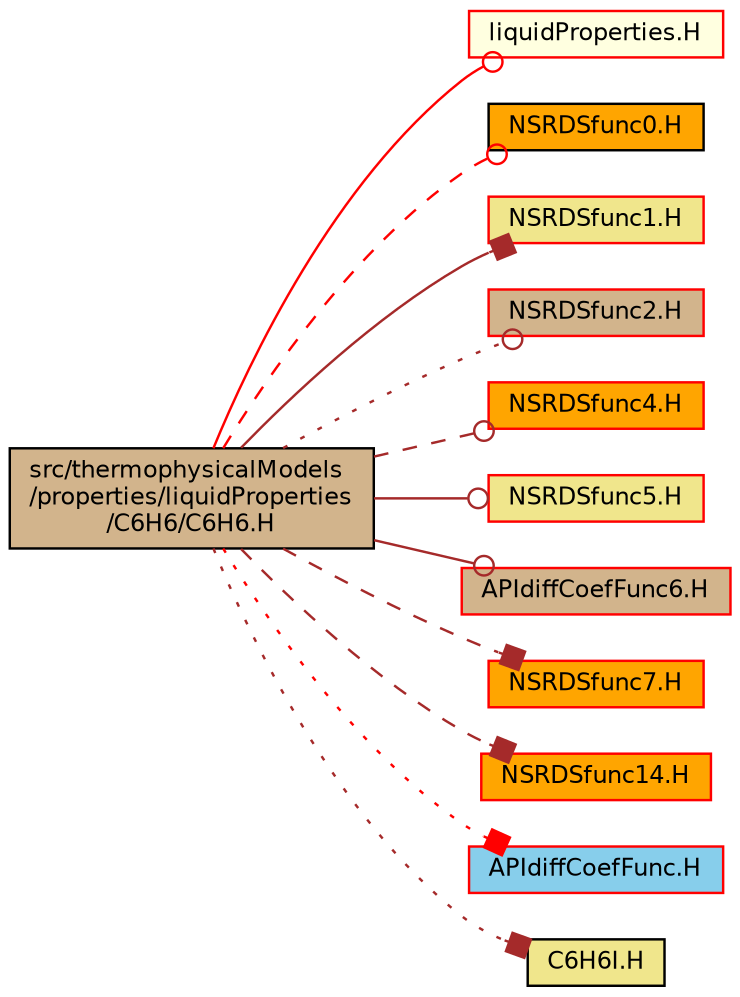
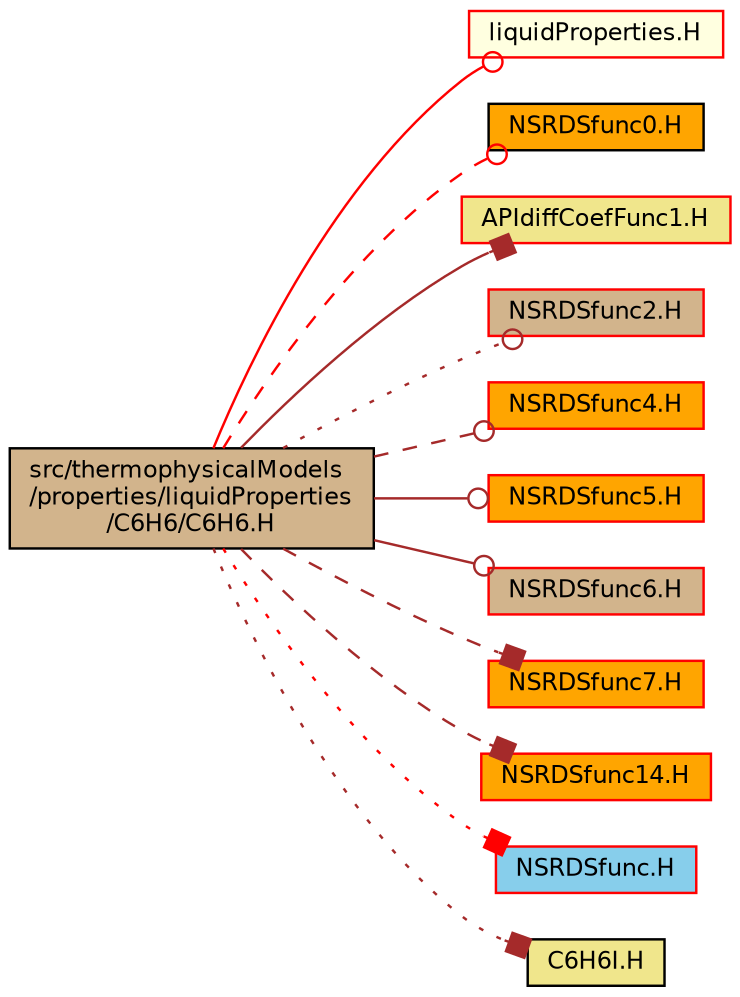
node "NSRDSfunc1.H": label "NSRDSfunc1.H" -> "APIdiffCoefFunc1.H"
node "NSRDSfunc5.H": fillcolor khaki -> orange
node "APIdiffCoefFunc6.H": label "APIdiffCoefFunc6.H" -> "NSRDSfunc6.H"
node "APIdiffCoefFunc.H": label "APIdiffCoefFunc.H" -> "NSRDSfunc.H"
